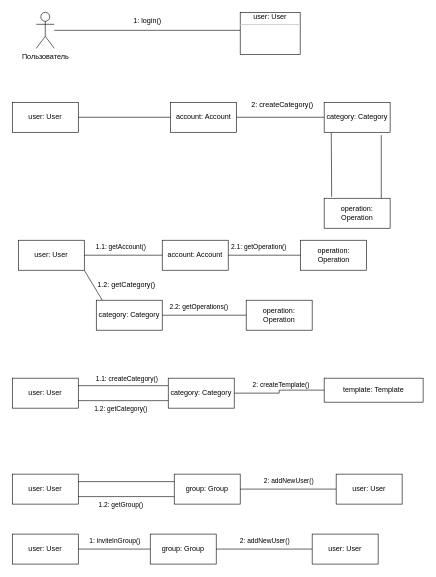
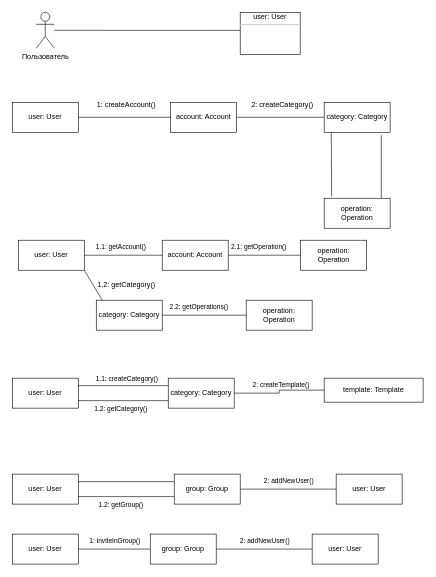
node "1: login()": removed
node "1: createAccount()": added
